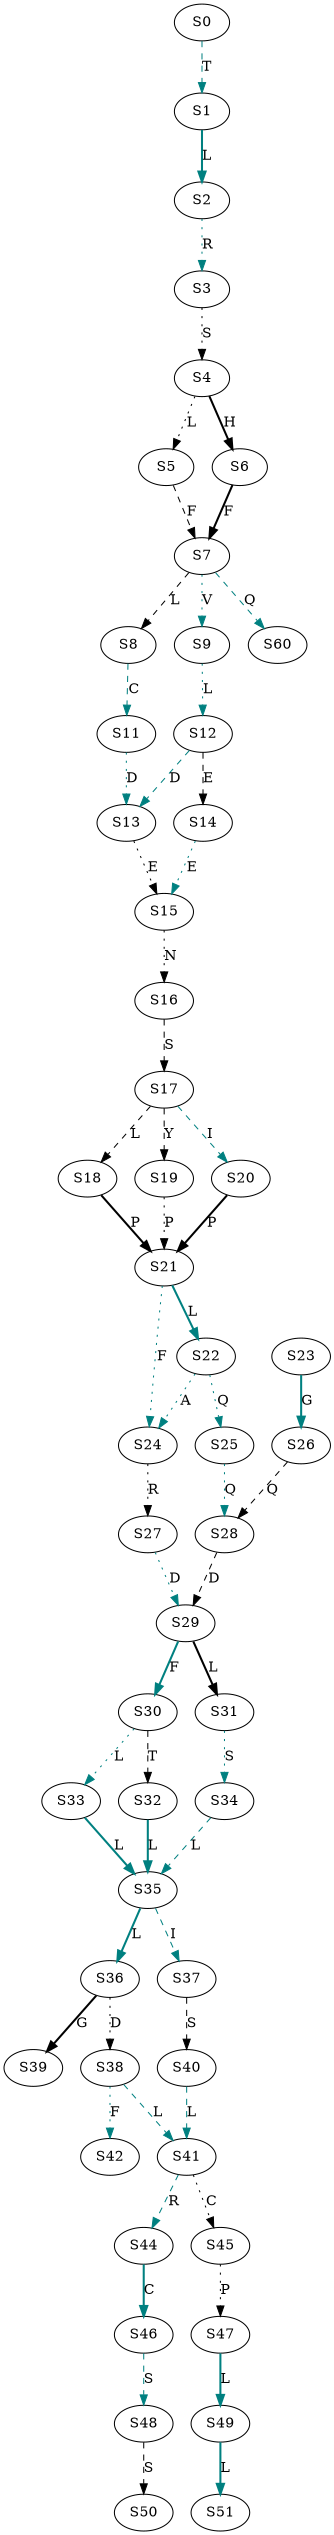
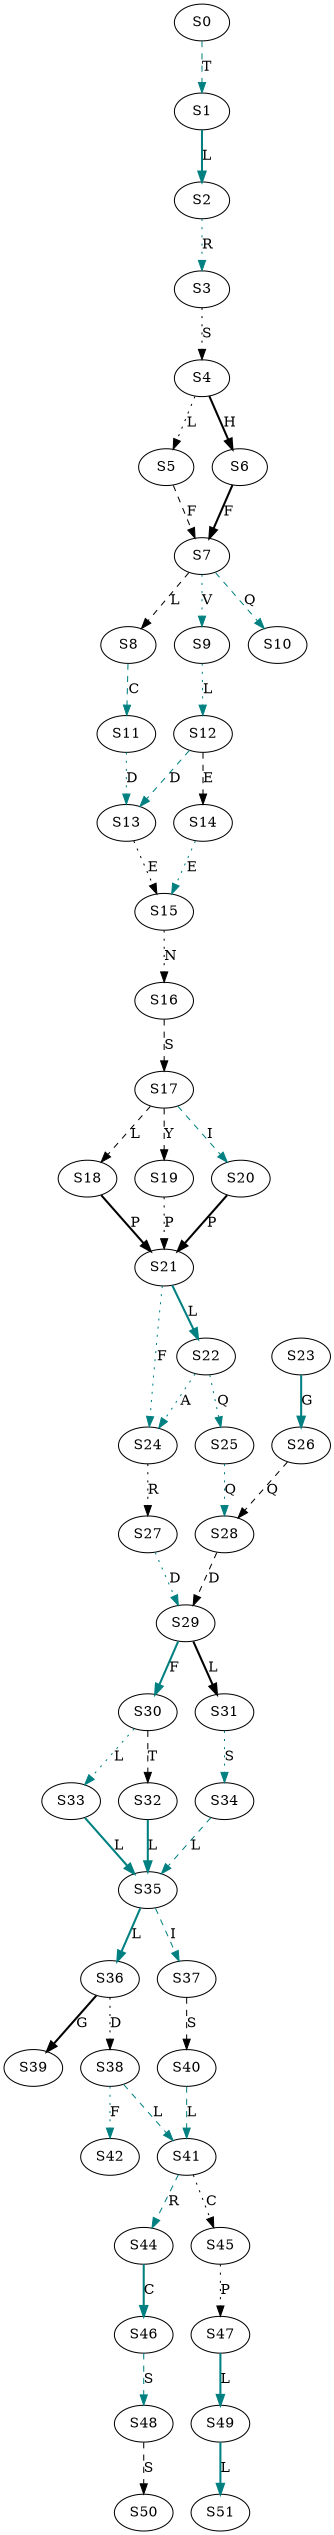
node "S60": label "S60" -> "S10"
